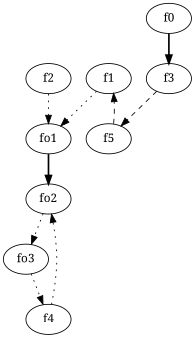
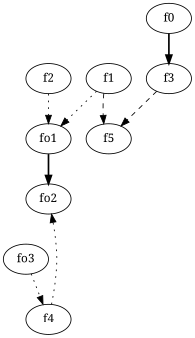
edge "f5" -> "f1": reversed
edge "fo2" -> "fo3": removed
